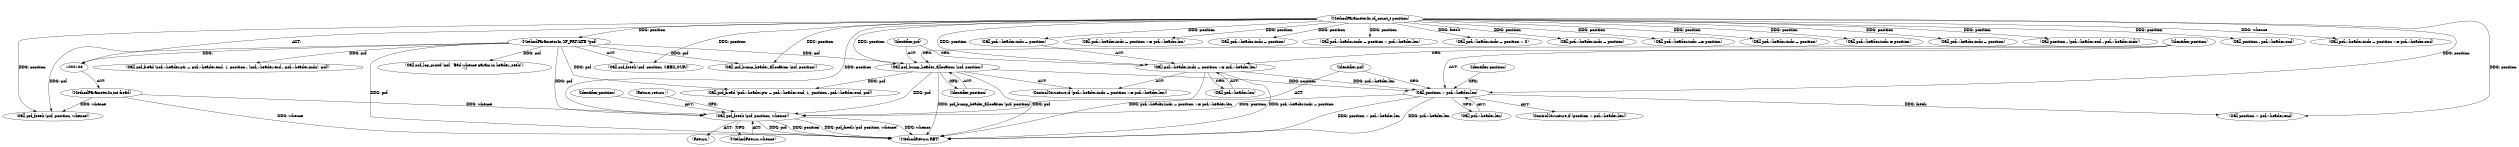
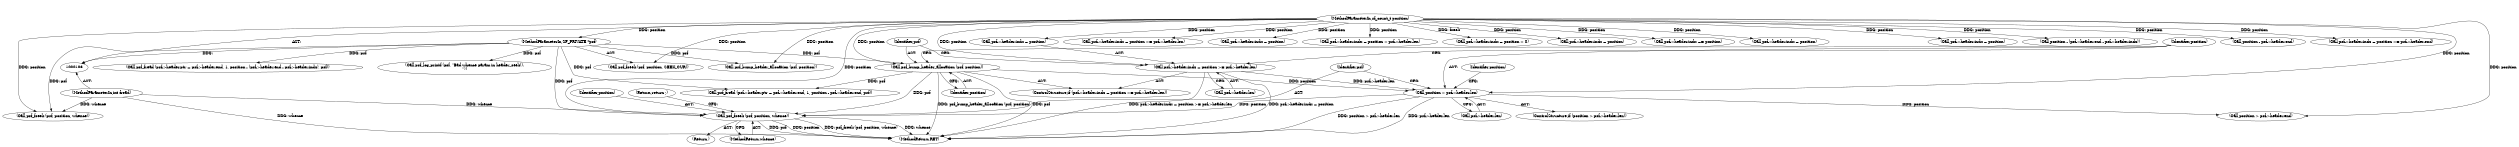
edge "(MethodParameterIn,sf_count_t position)" -> "(Call,psf->header.indx + position <= psf->header.end)": label "DDG: whence" -> "DDG: position"
node "(Call,psf->header.indx = position)": removed
edge "1000103" -> "(MethodParameterIn,int fread)": reversed
edge "(Call,position > psf->header.len)" -> "(Call,position > psf->header.end)": label "DDG: fseek" -> "DDG: position"
edge "(MethodParameterIn,SF_PRIVATE *psf)" -> "(MethodReturn,RET)": removed, label "DDG: psf"
